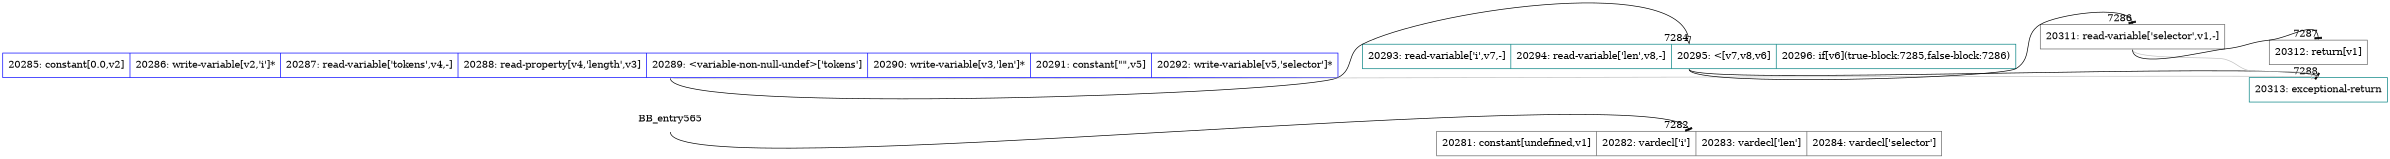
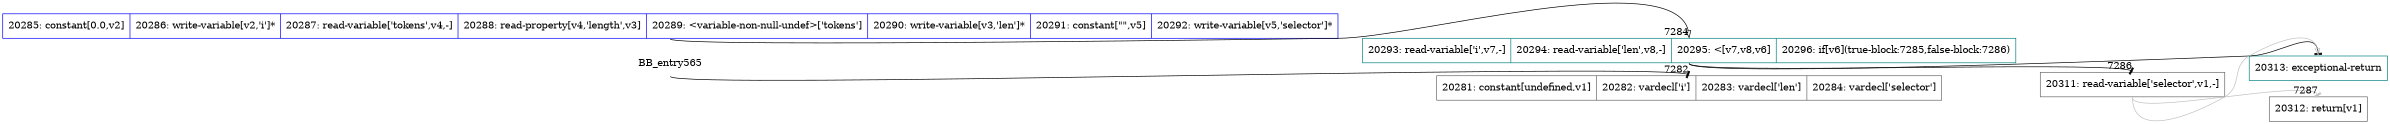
edge "20311: read-variable['selector',v1,-]" -> "20312: return[v1]": color black -> gray
edge "20285: constant[0.0,v2]" -> "20313: exceptional-return": removed
